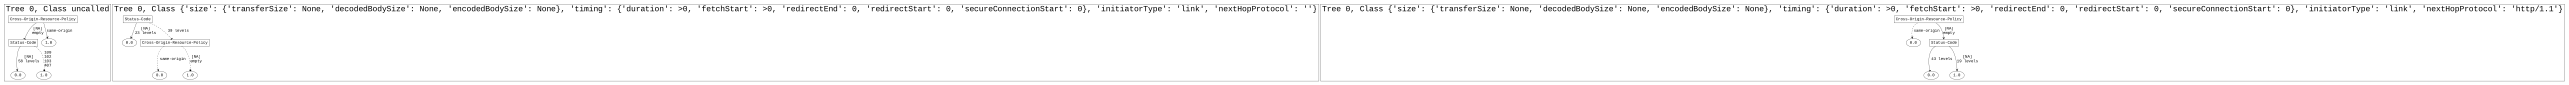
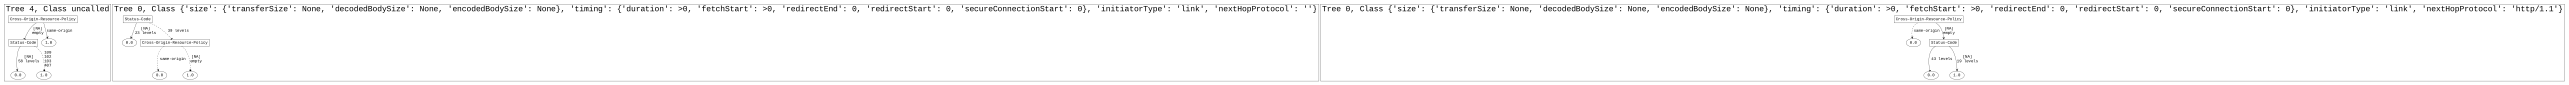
cluster "Tree 0, Class uncalled": label "Tree 0, Class uncalled" -> "Tree 4, Class uncalled"
